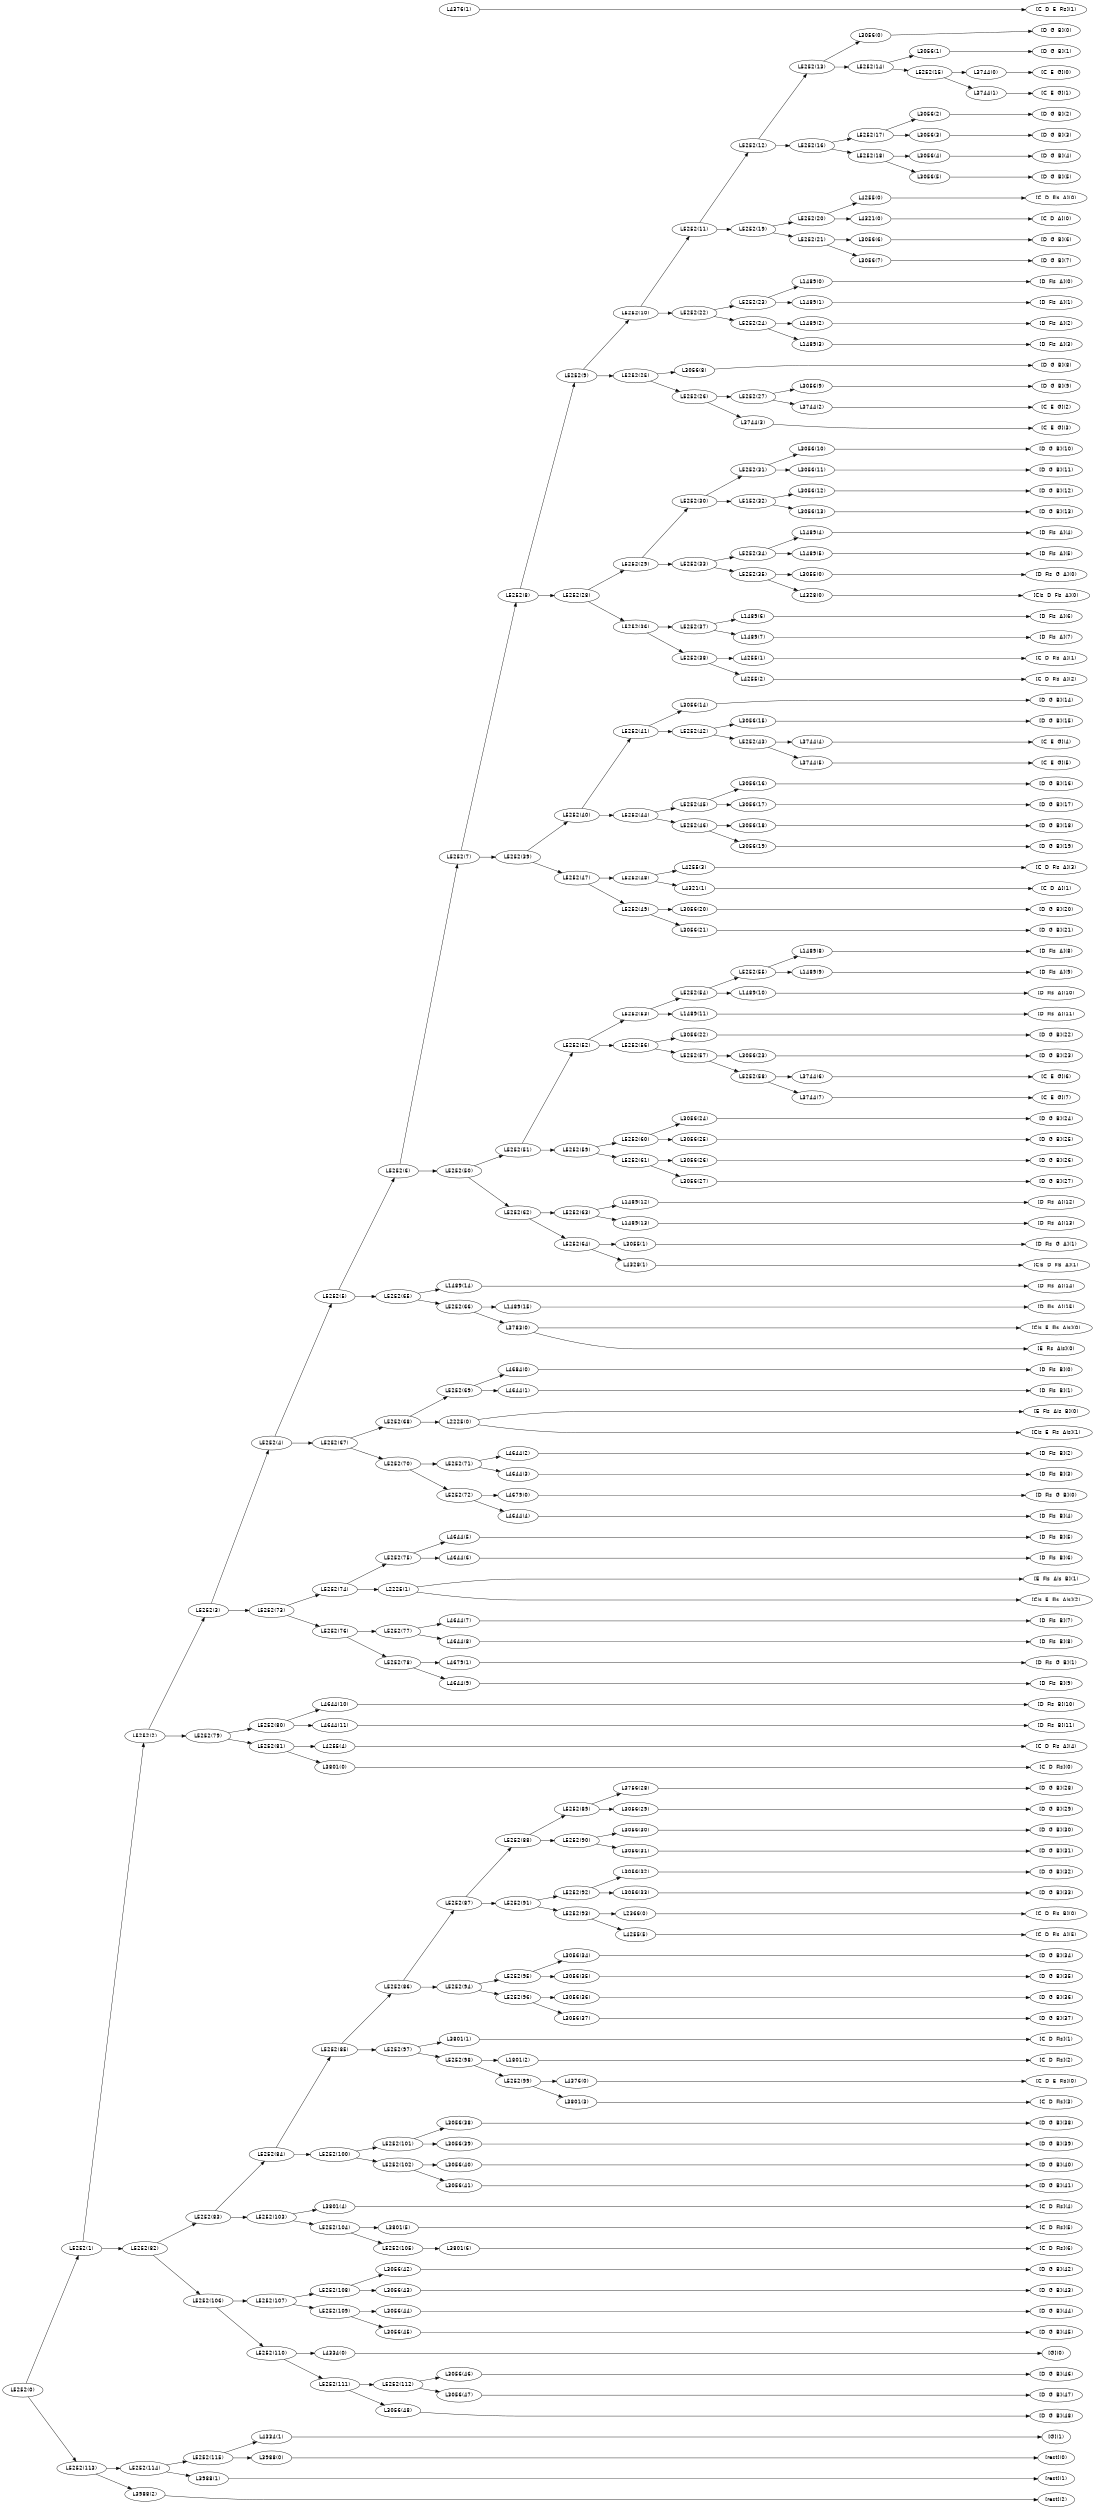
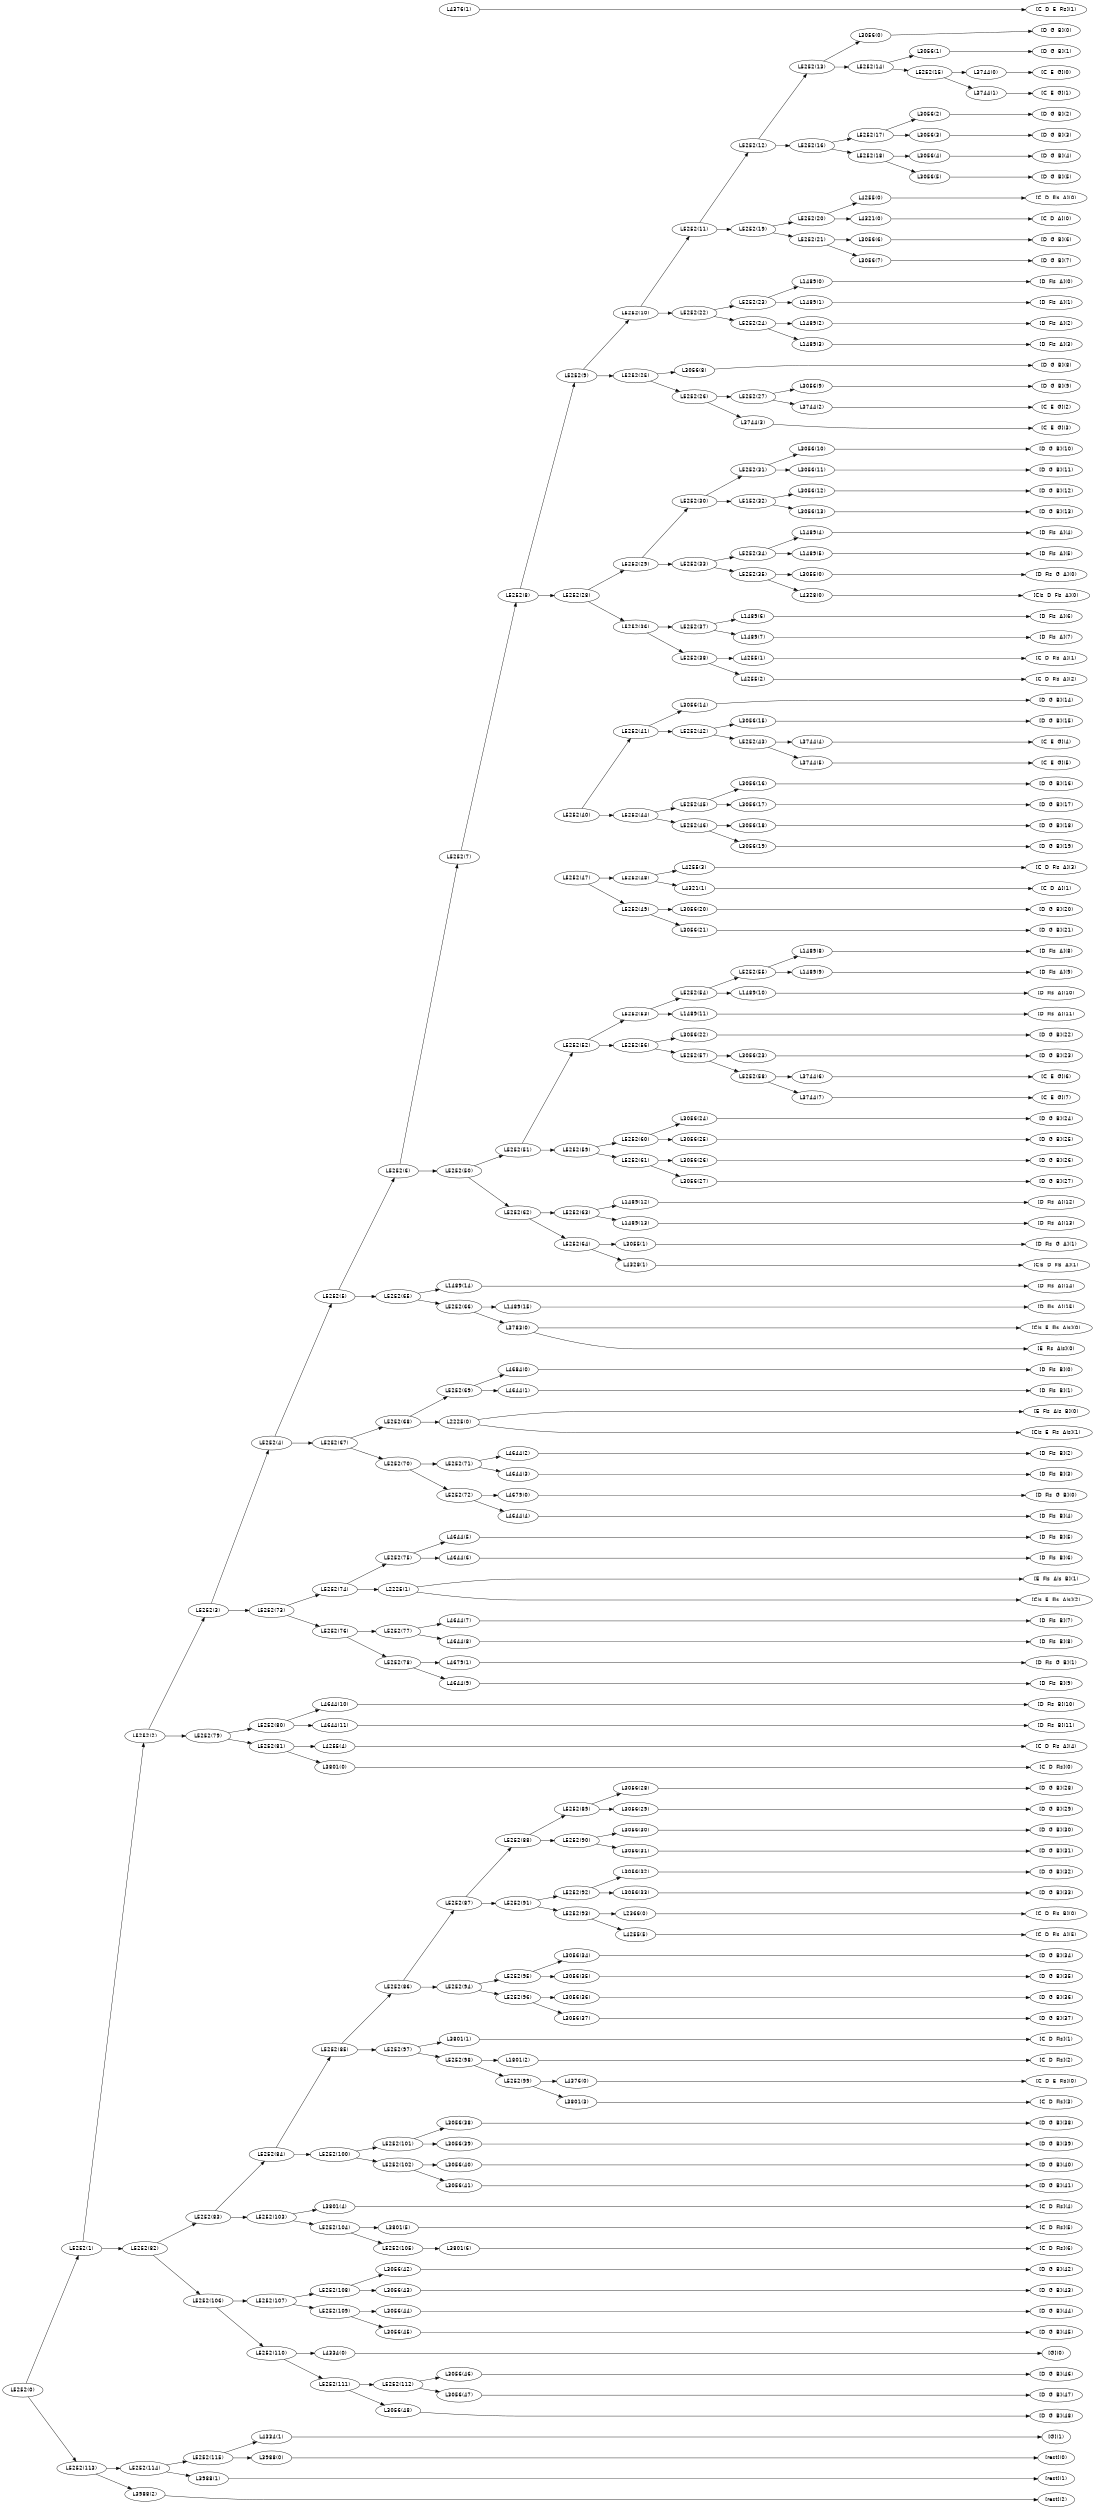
node "L5252(39)": removed
node "L3756(28)": label "L3756(28)" -> "L3056(28)"
